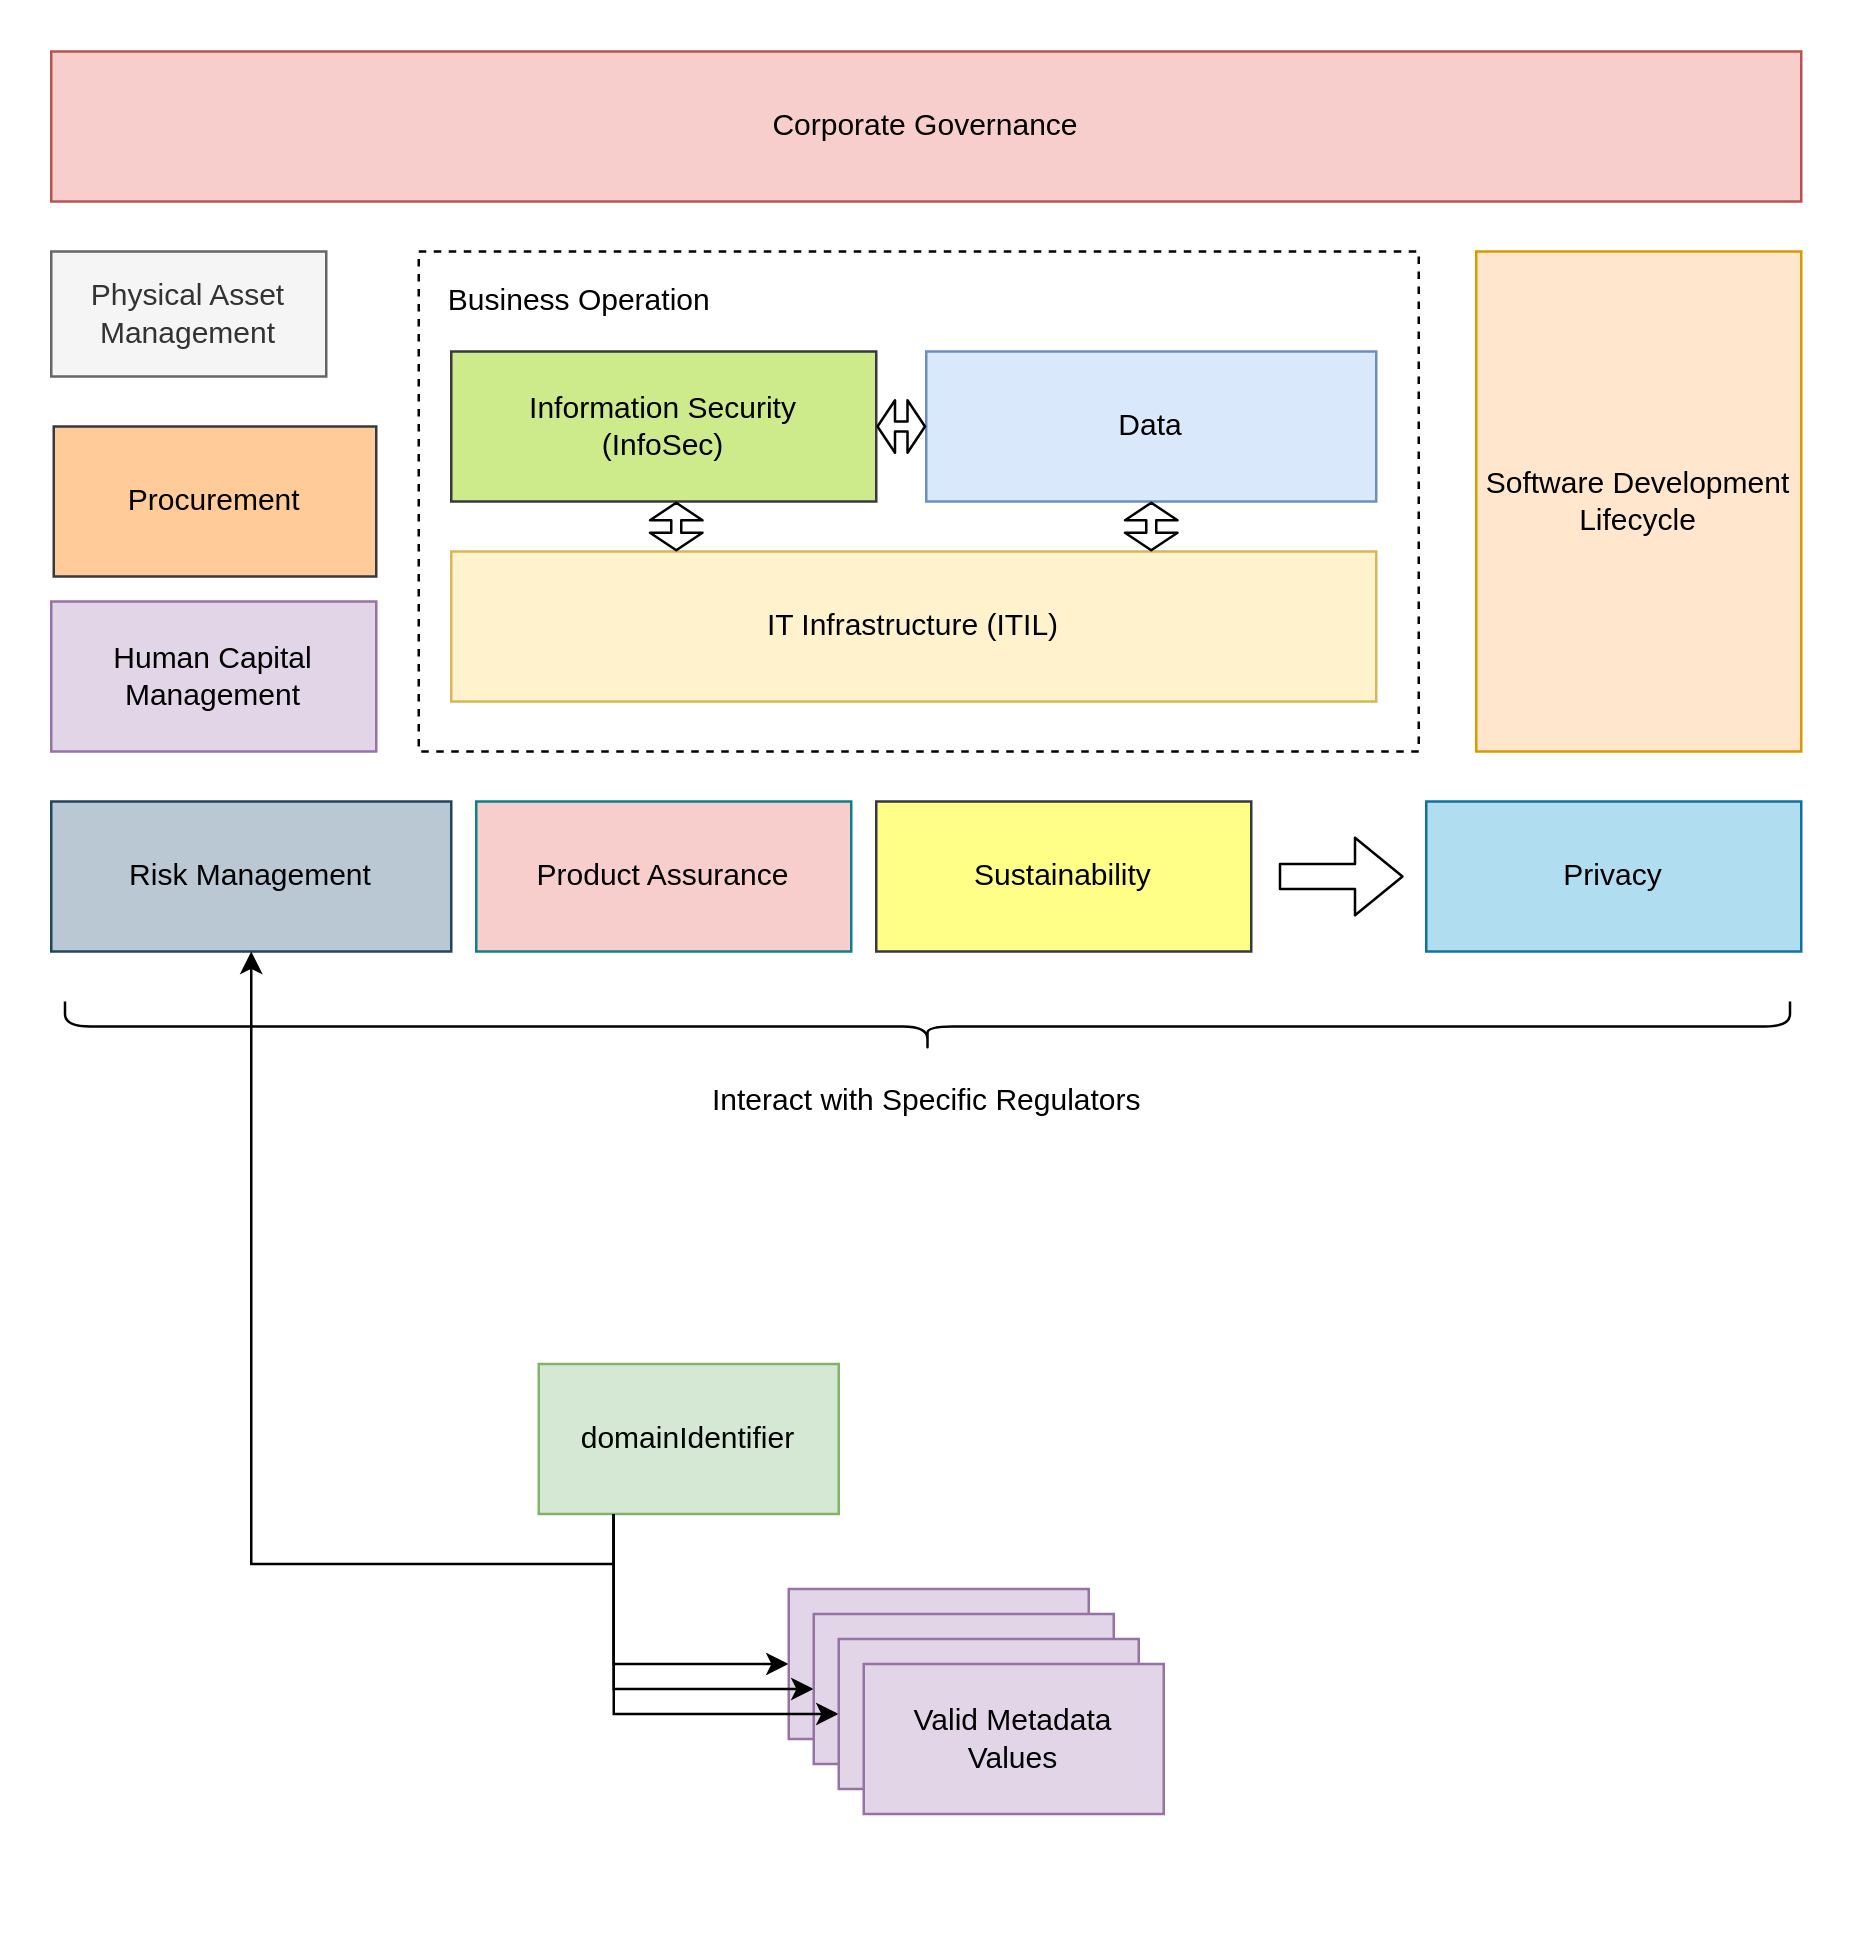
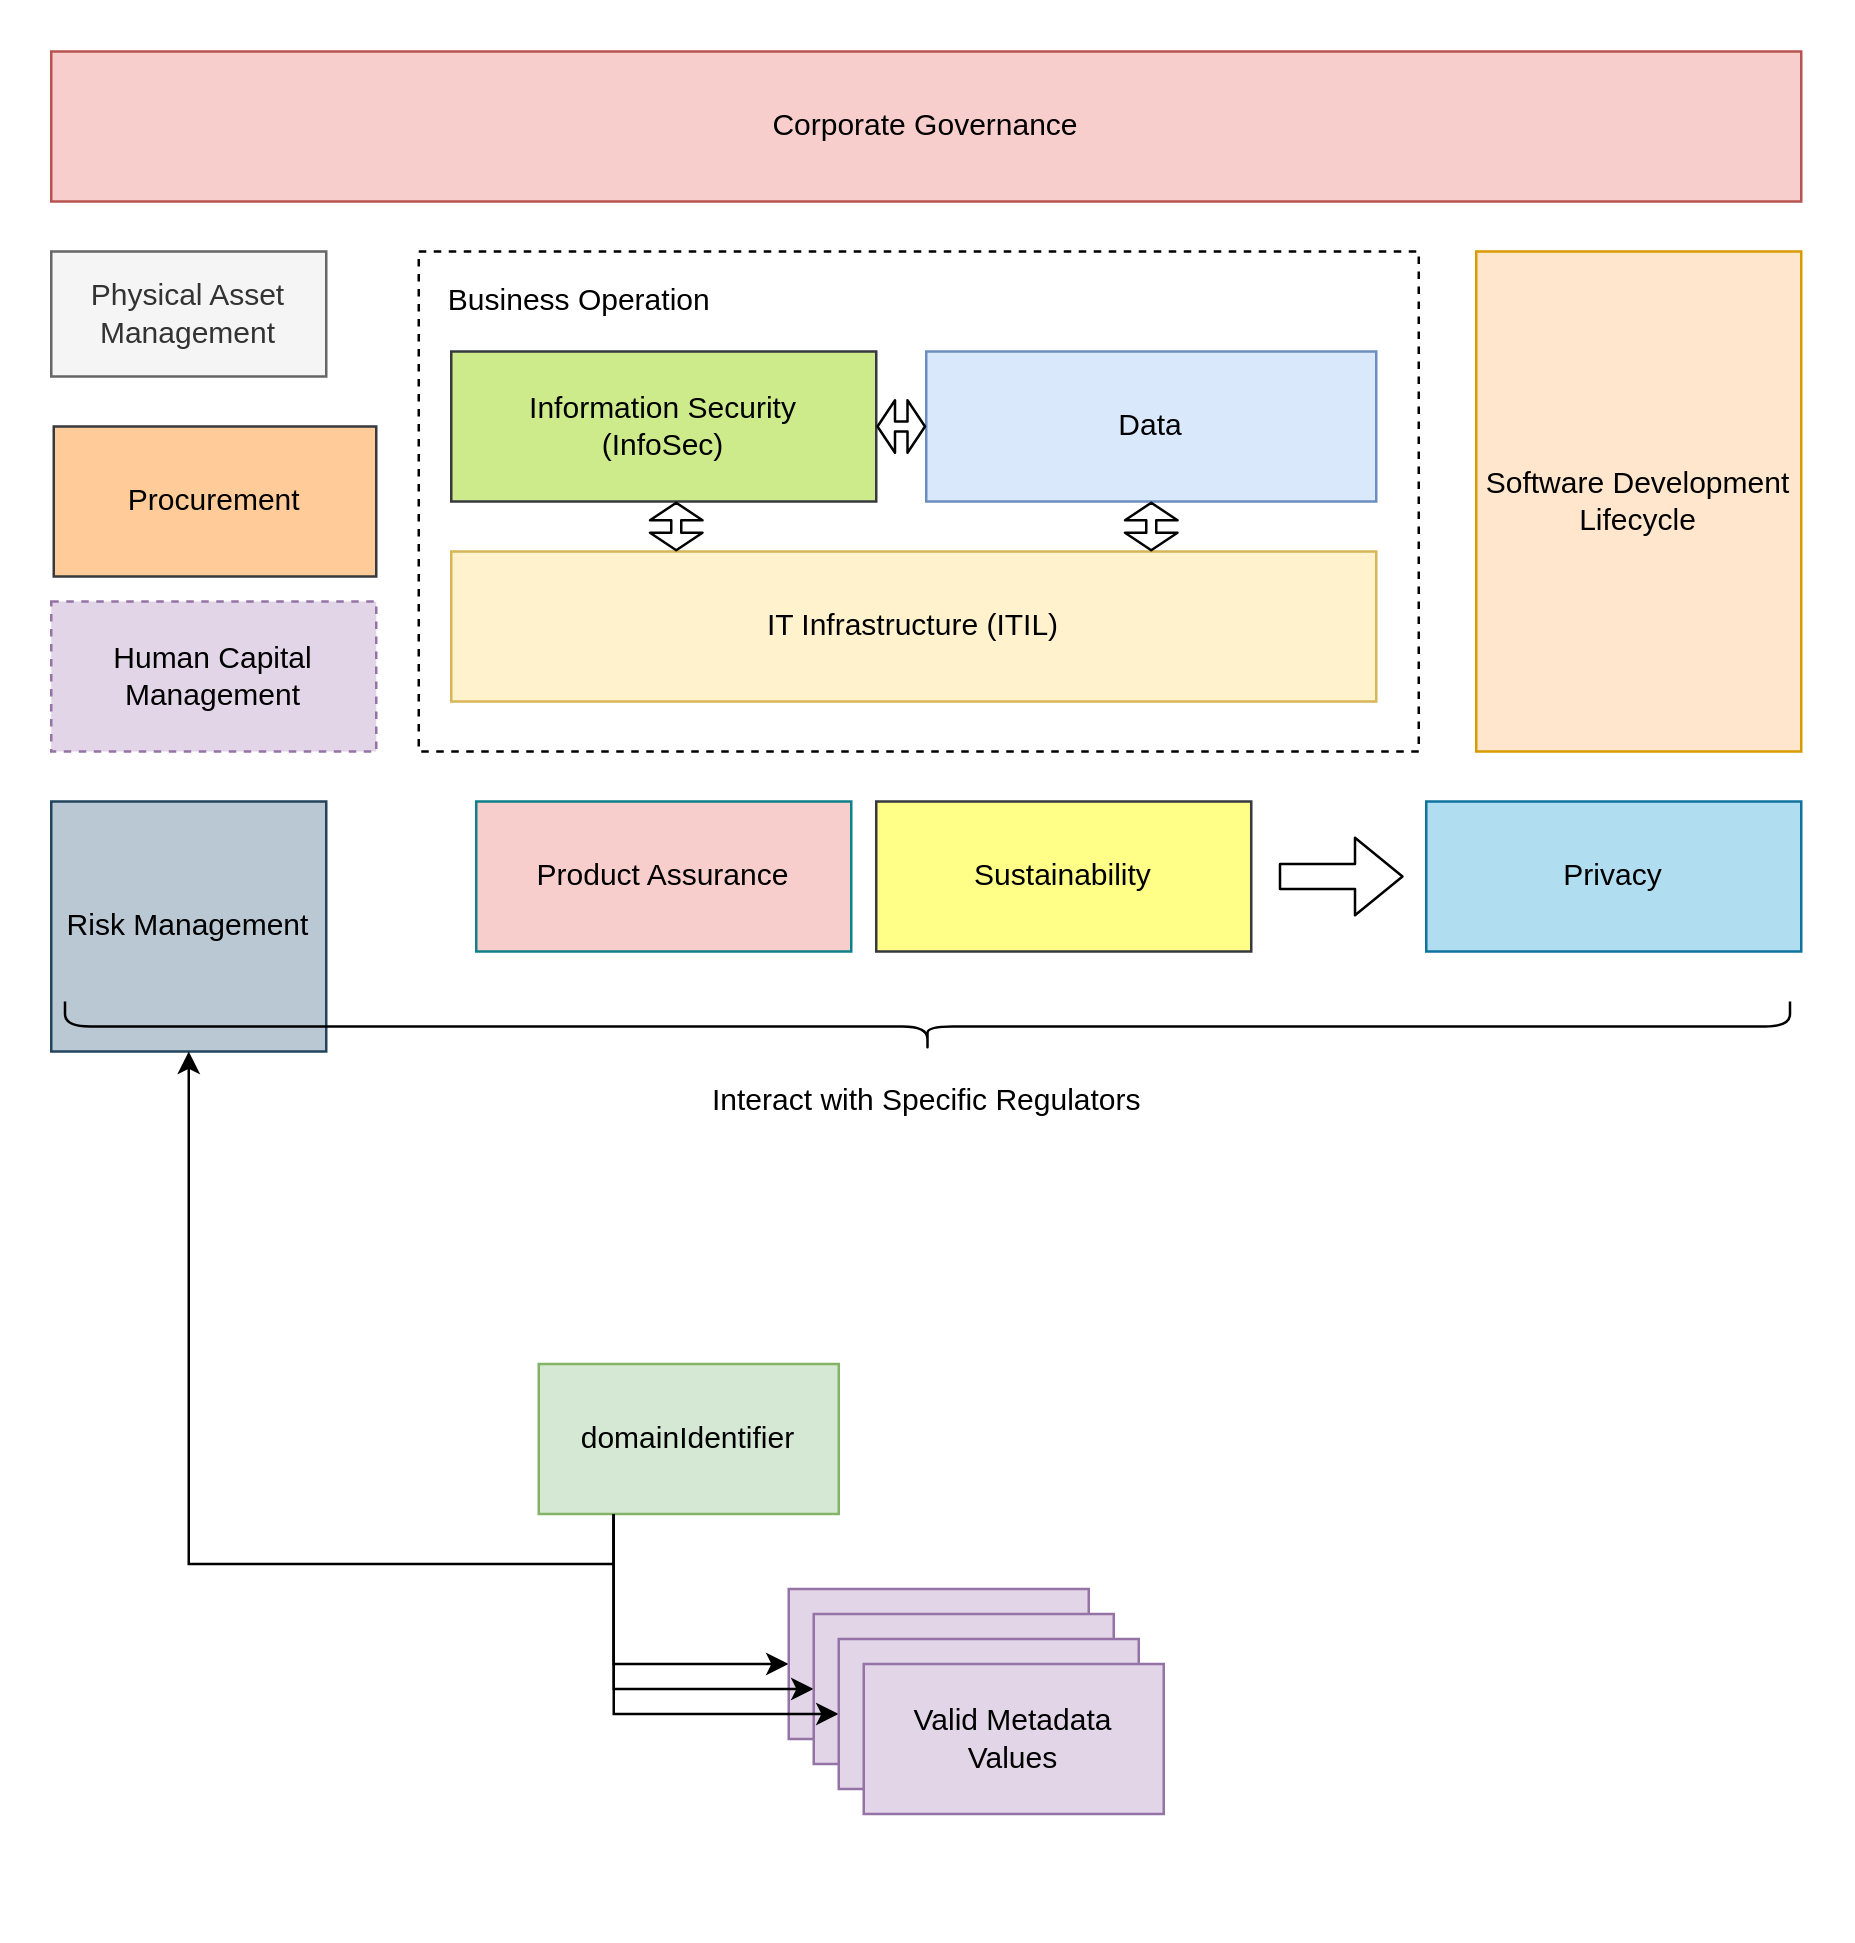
node "Human Capital Management": style solid -> dashed
node "Risk Management": size 400x150 -> 275x250
